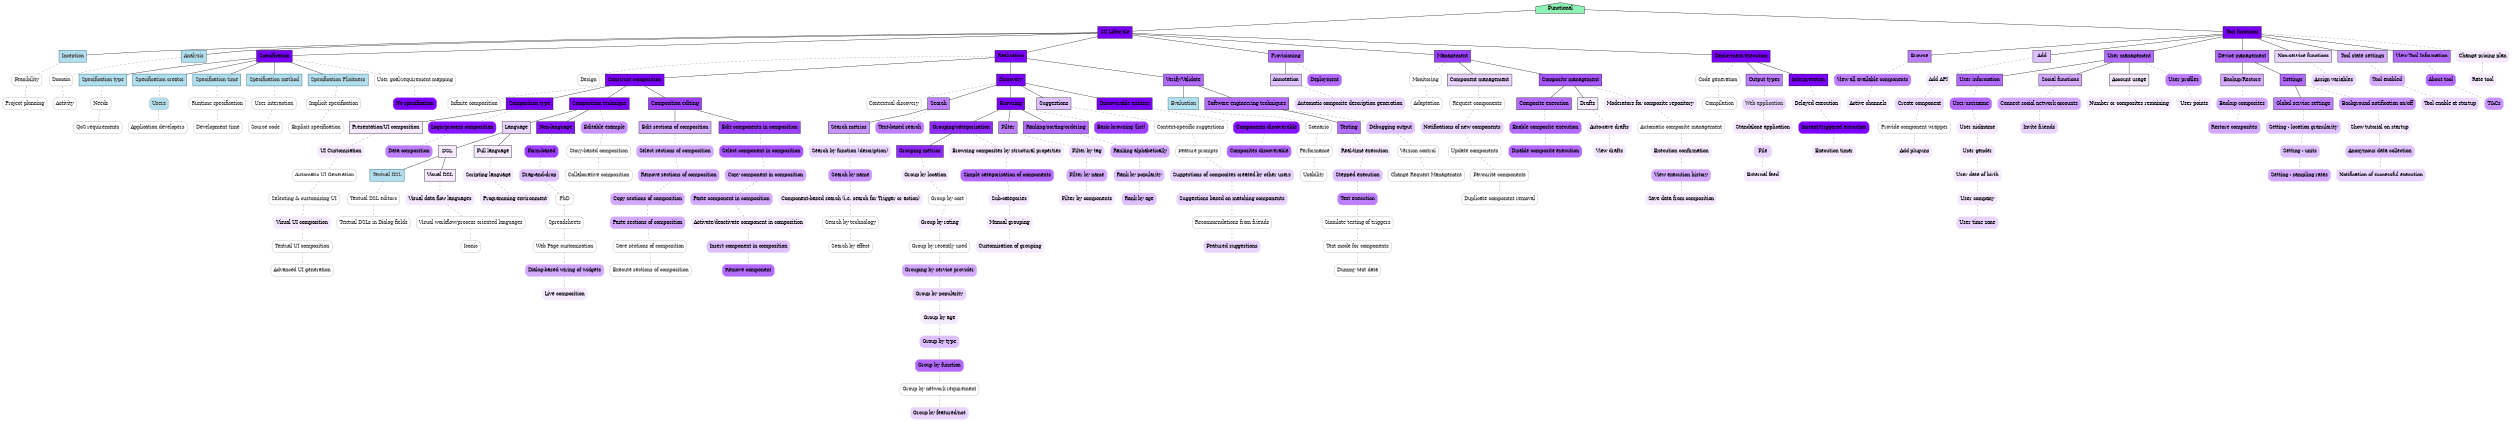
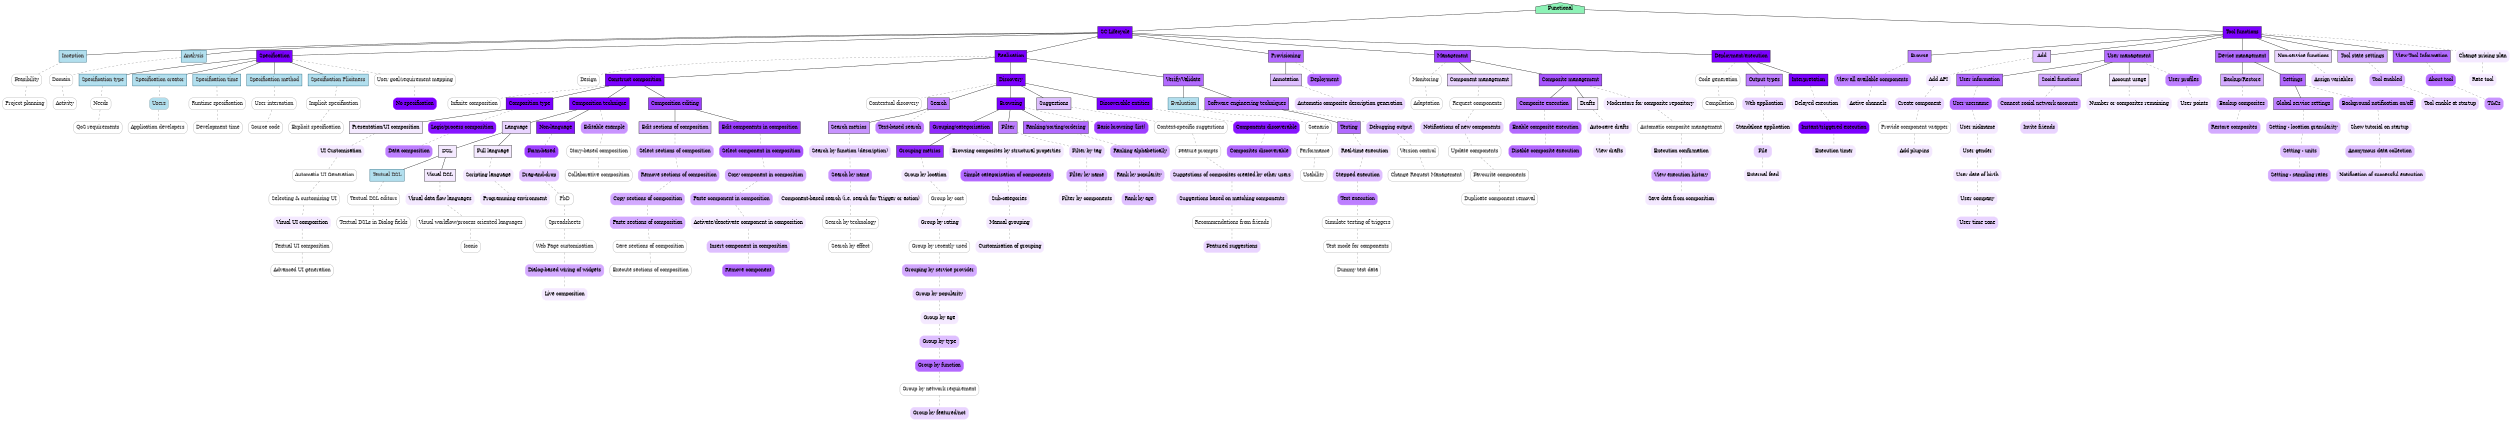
node "Web application": fontcolor #444444 -> black
